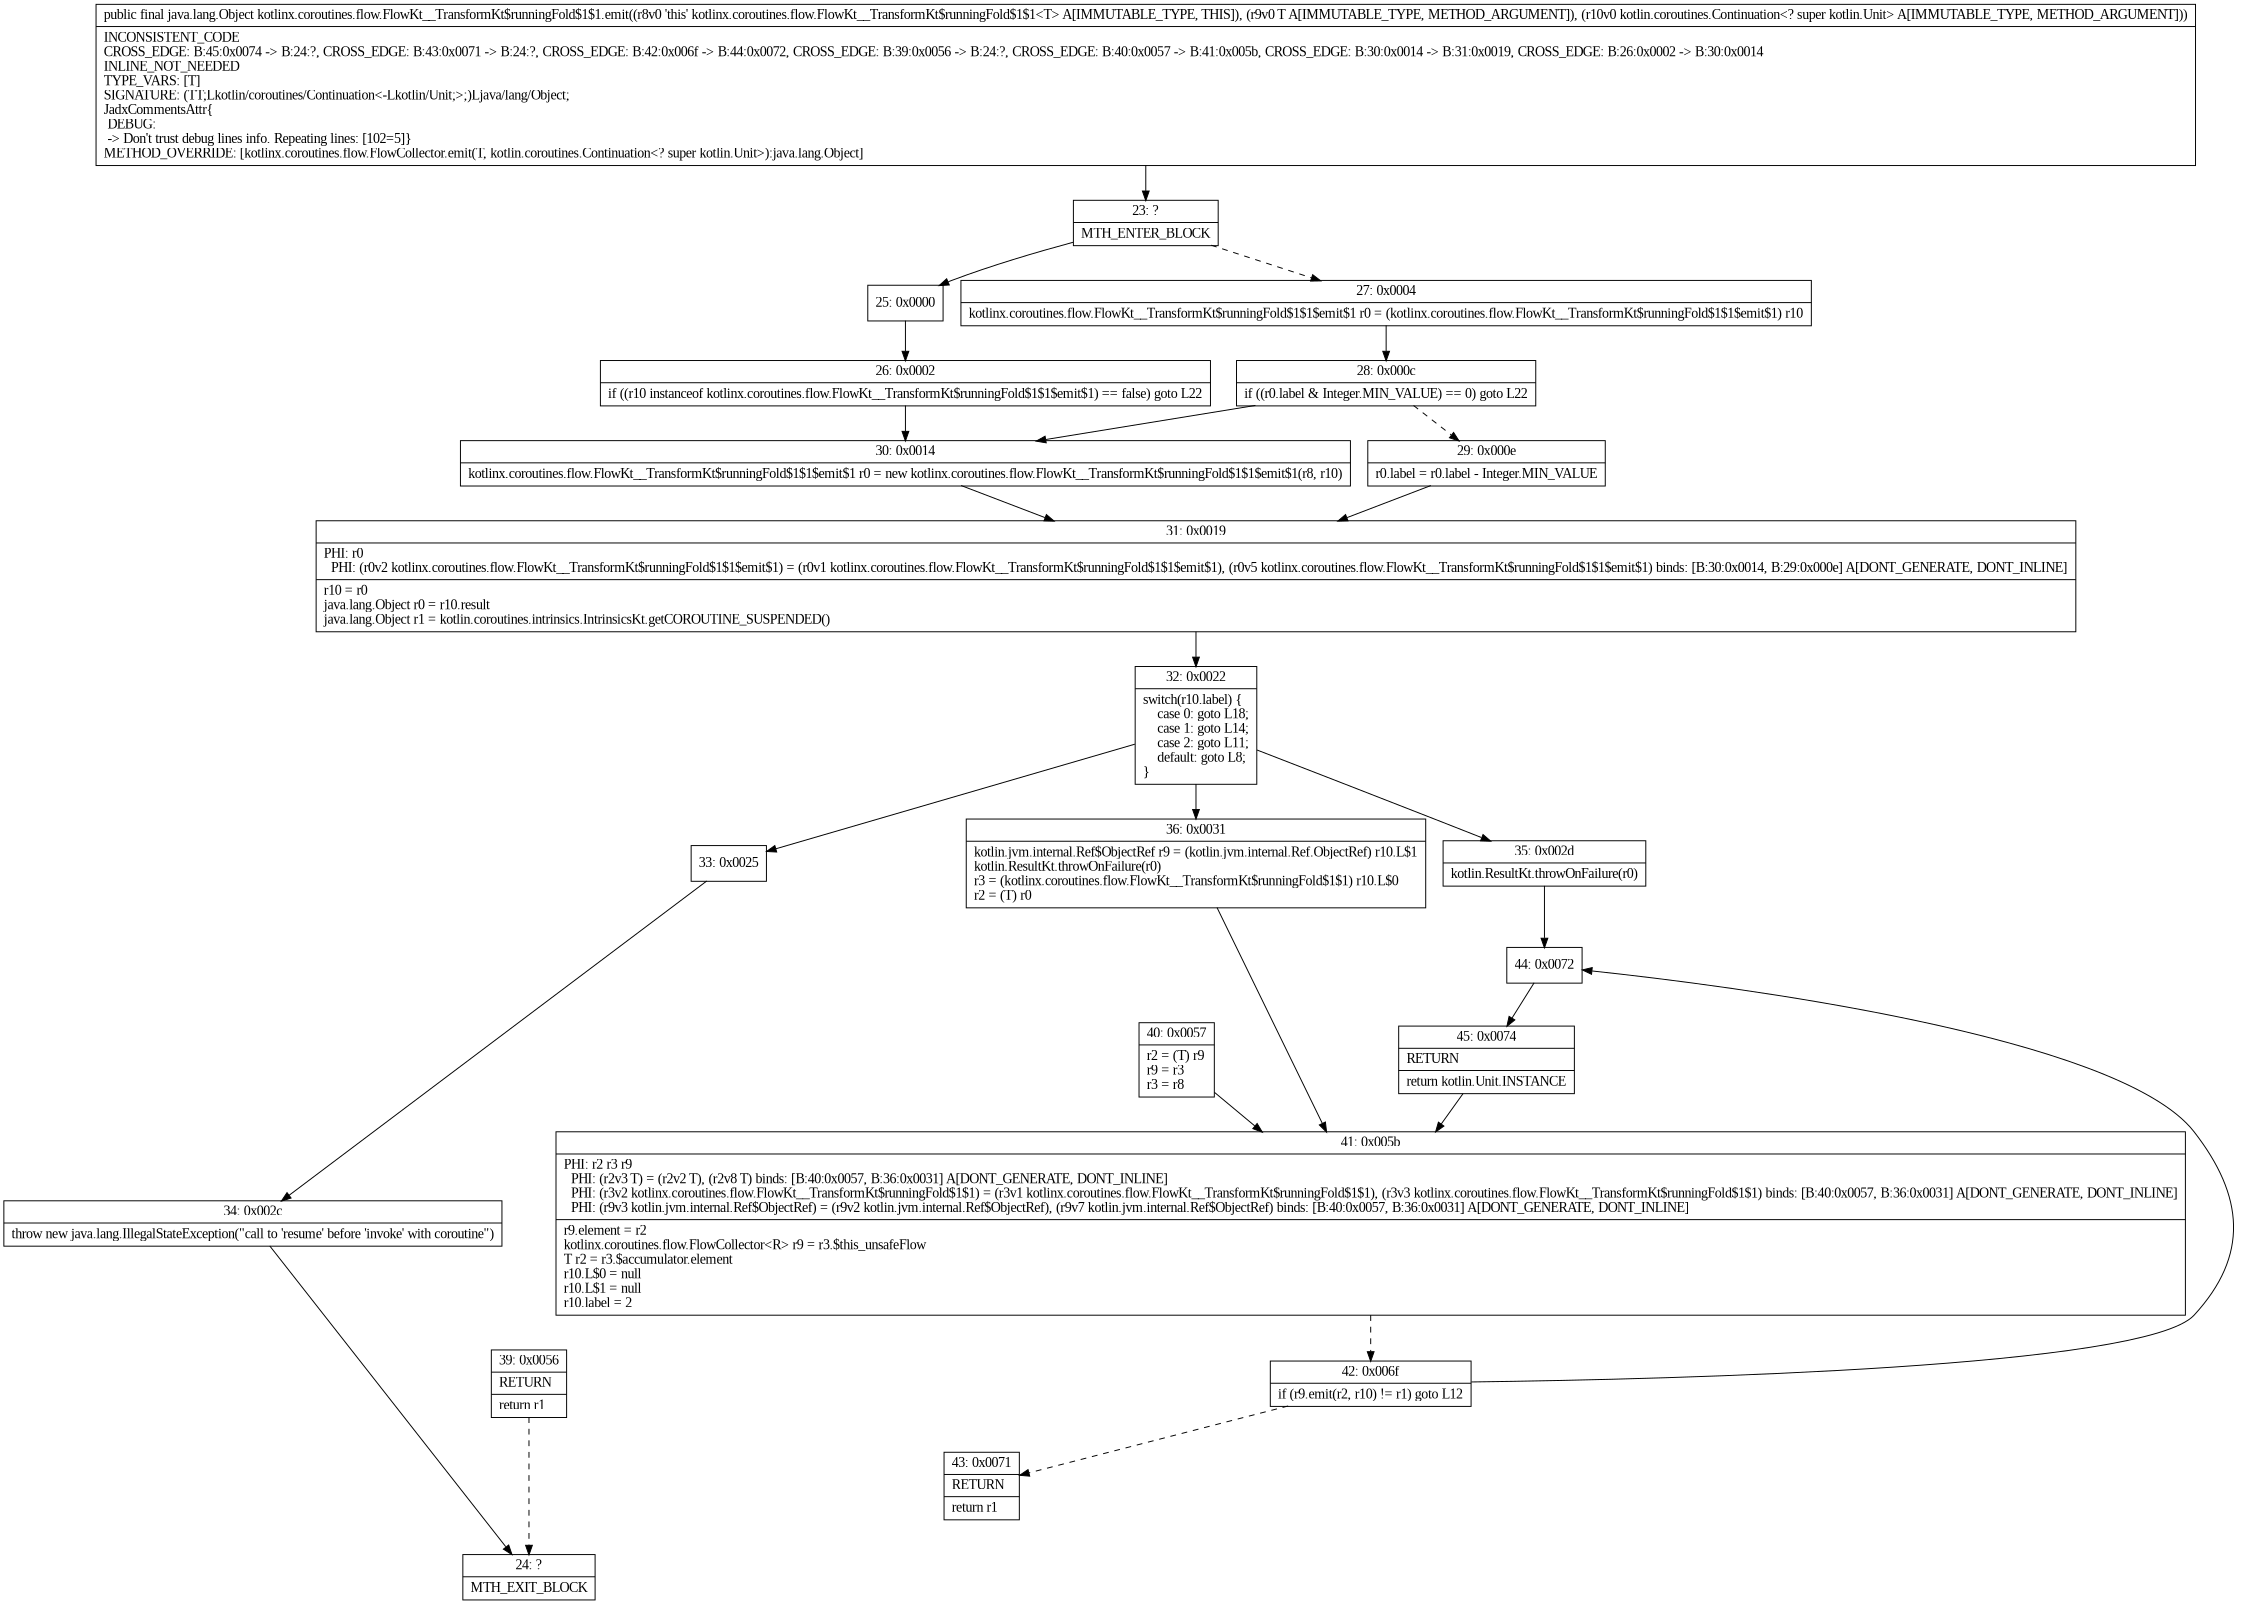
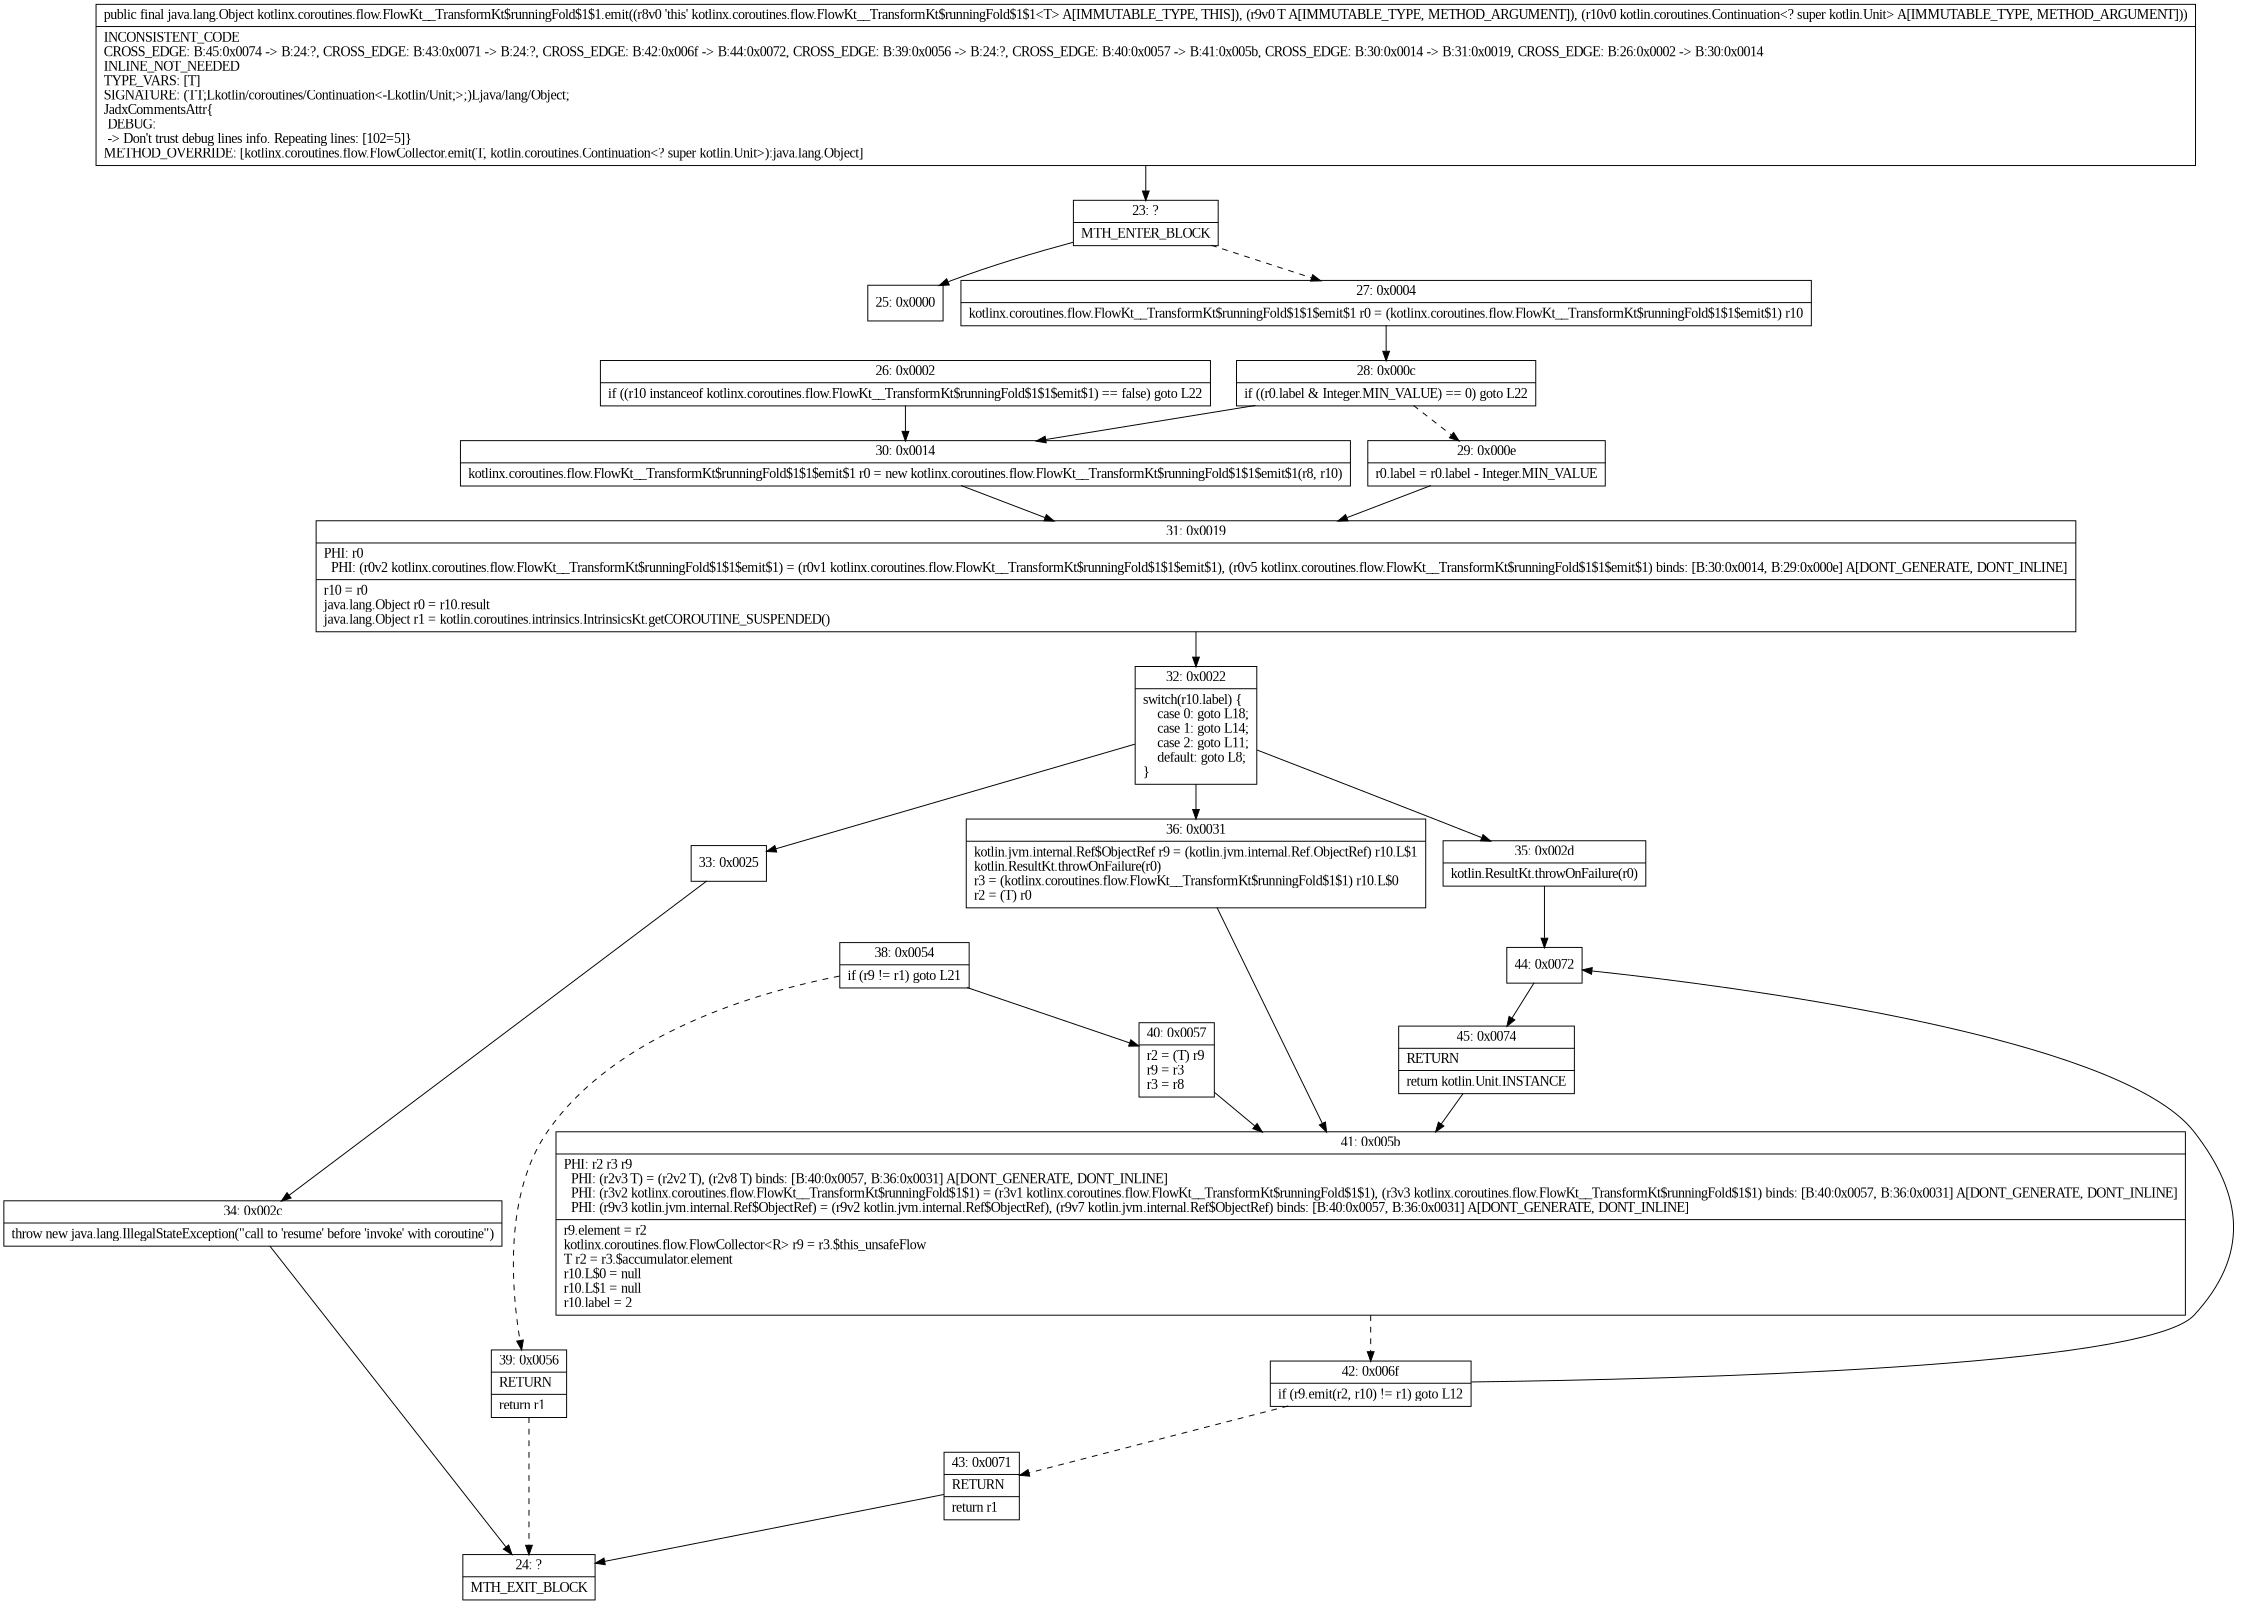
edge "25: 0x0000" -> "26: 0x0002": removed
node "38: 0x0054": added
edge "43: 0x0071" -> "24: ?": added
